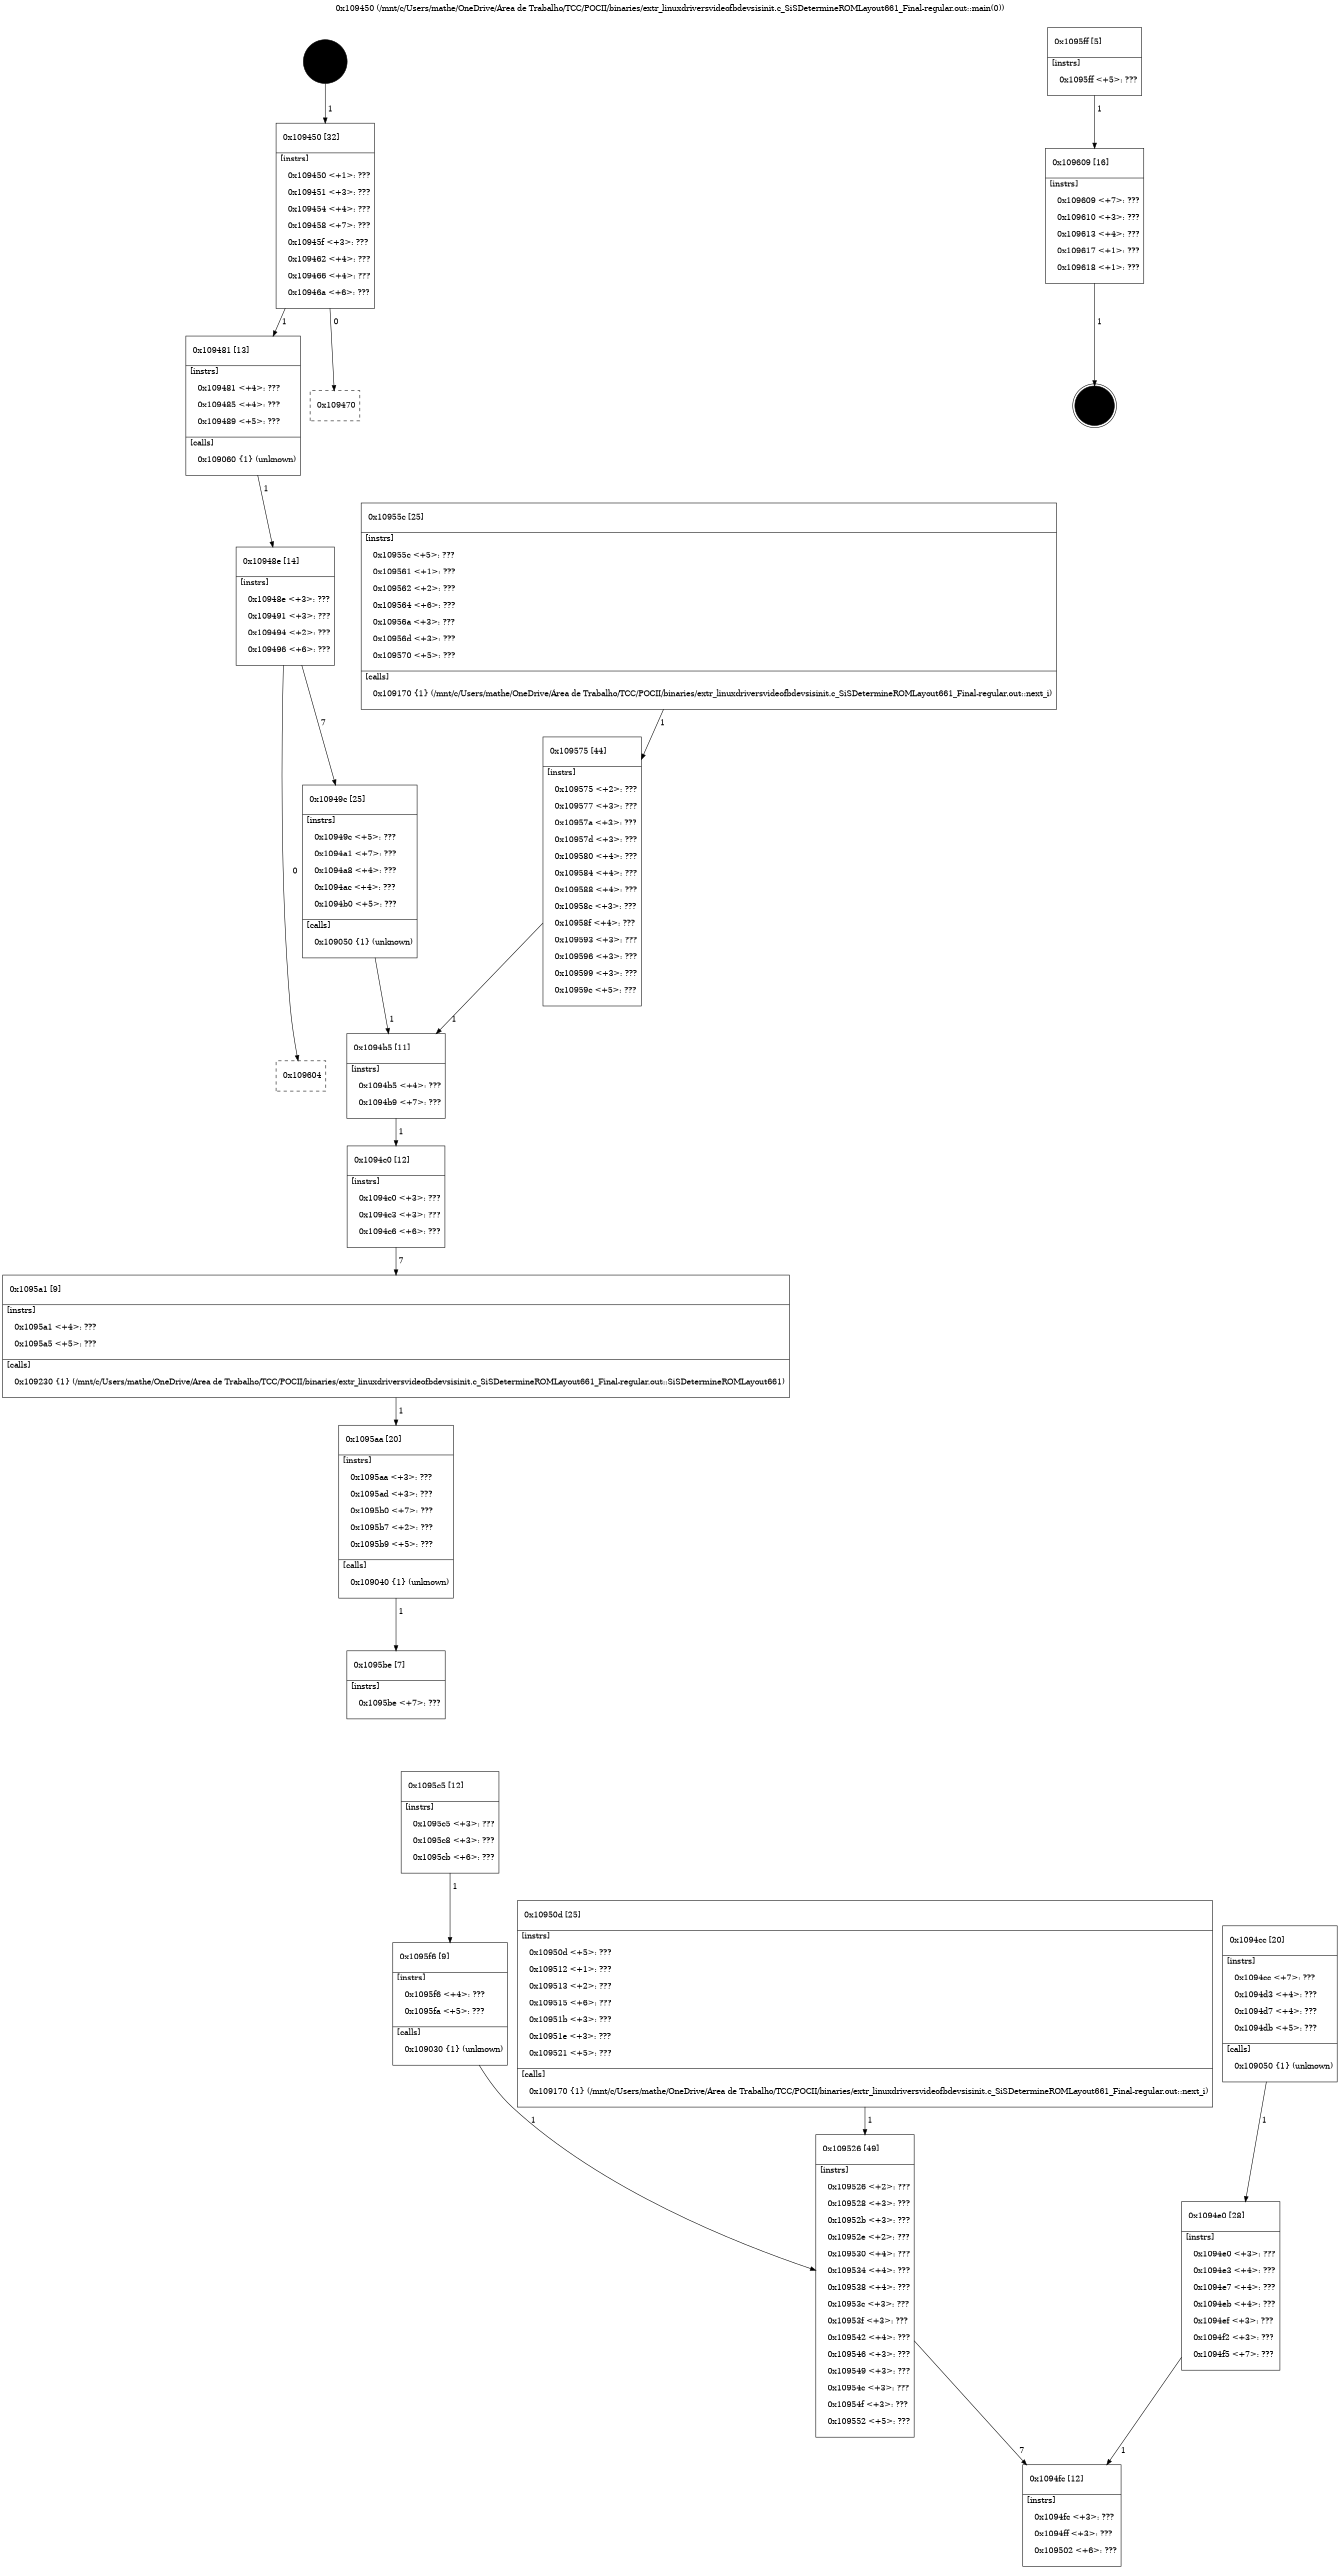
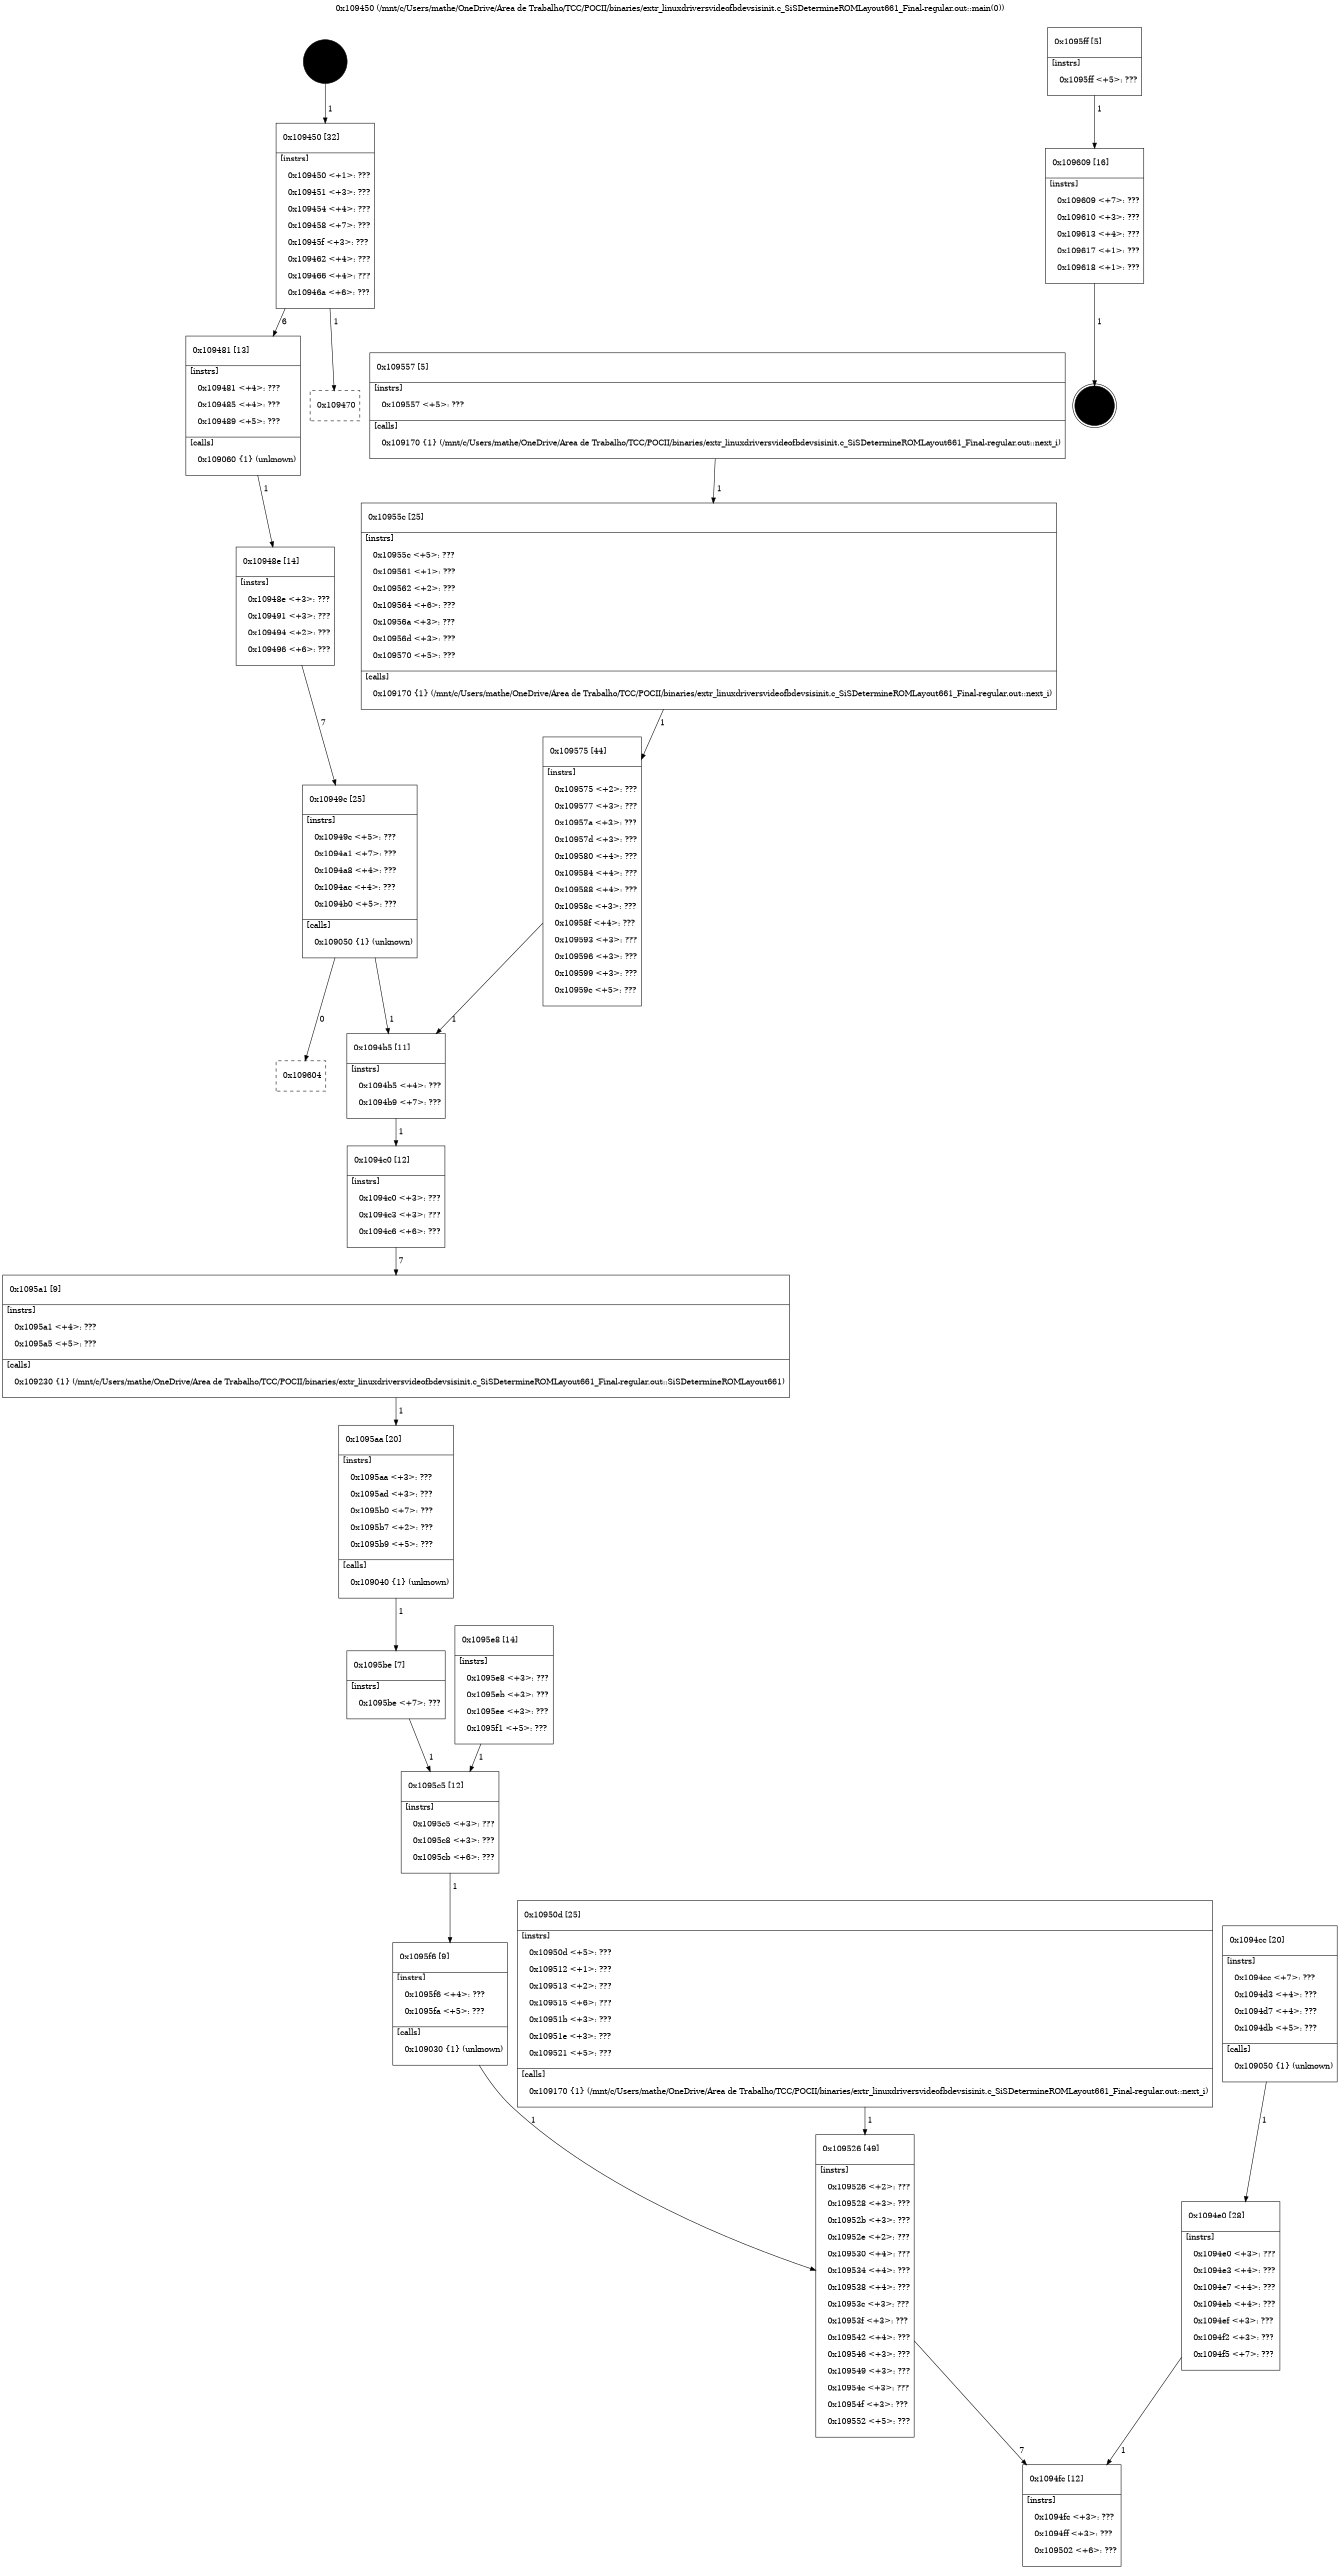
edge "0x109450 [32]" -> "0x109481 [13]": label " 1" -> " 6"
edge "0x109450 [32]" -> "0x109470": label " 0" -> " 1"
node "0x109557 [5]": added
edge "0x10948e [14]" -> "0x109604": now "0x10949c [25]" -> "0x109604"
node "0x1095e8 [14]": added
edge "0x1095be [7]" -> "0x1095c5 [12]": added, label "1"
